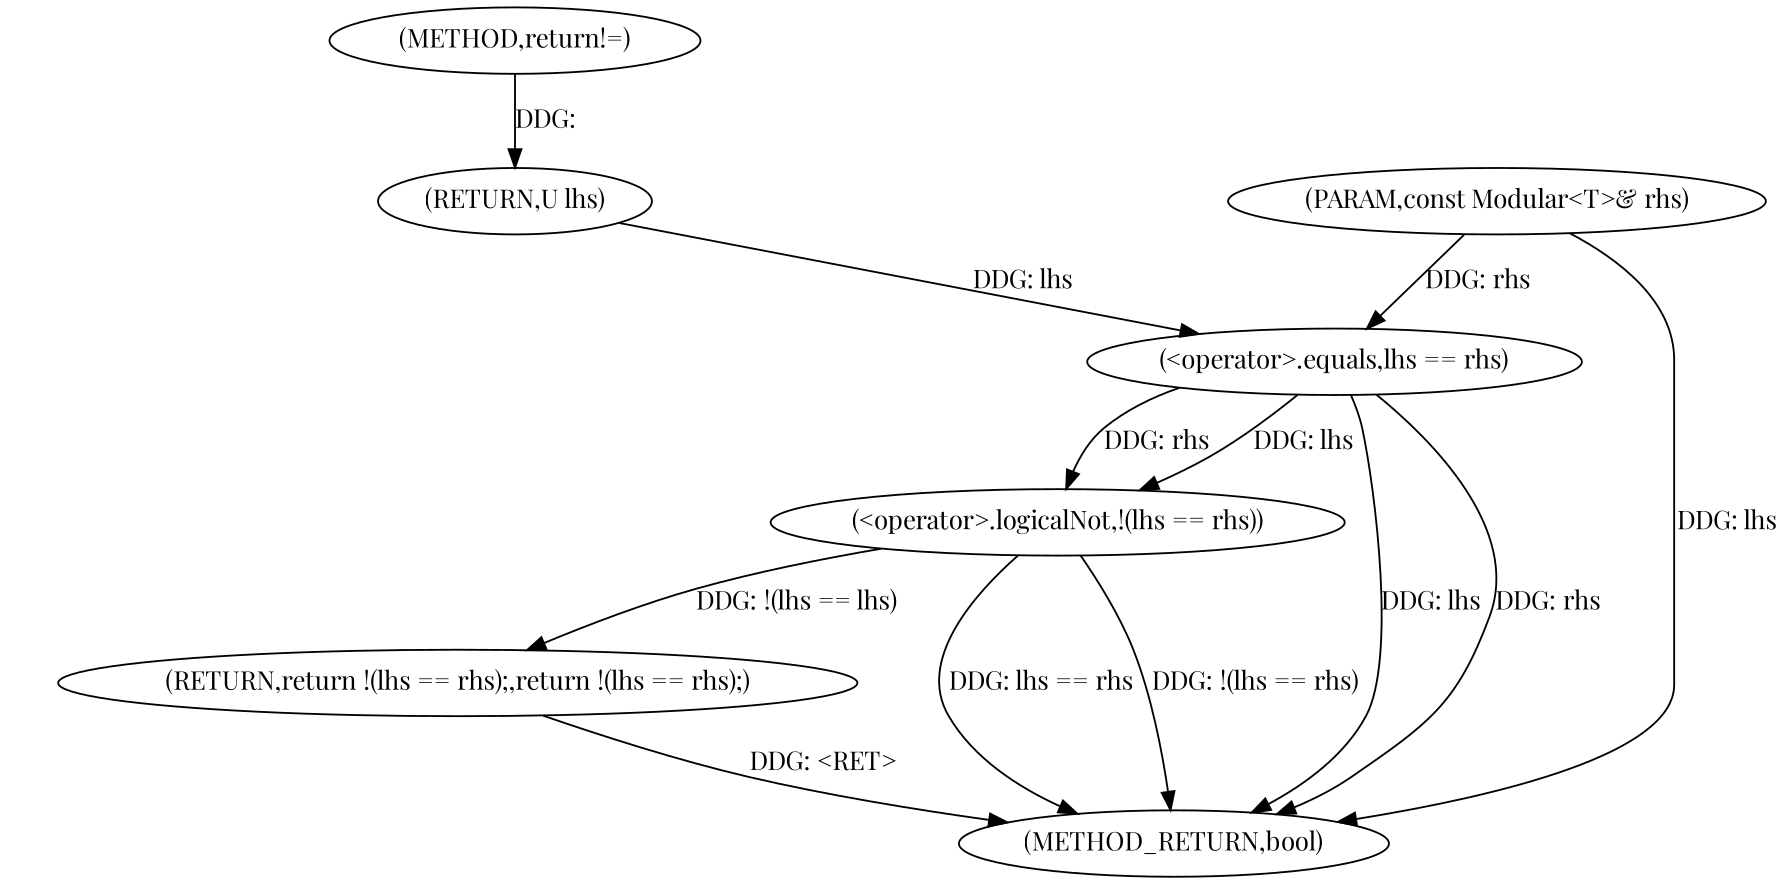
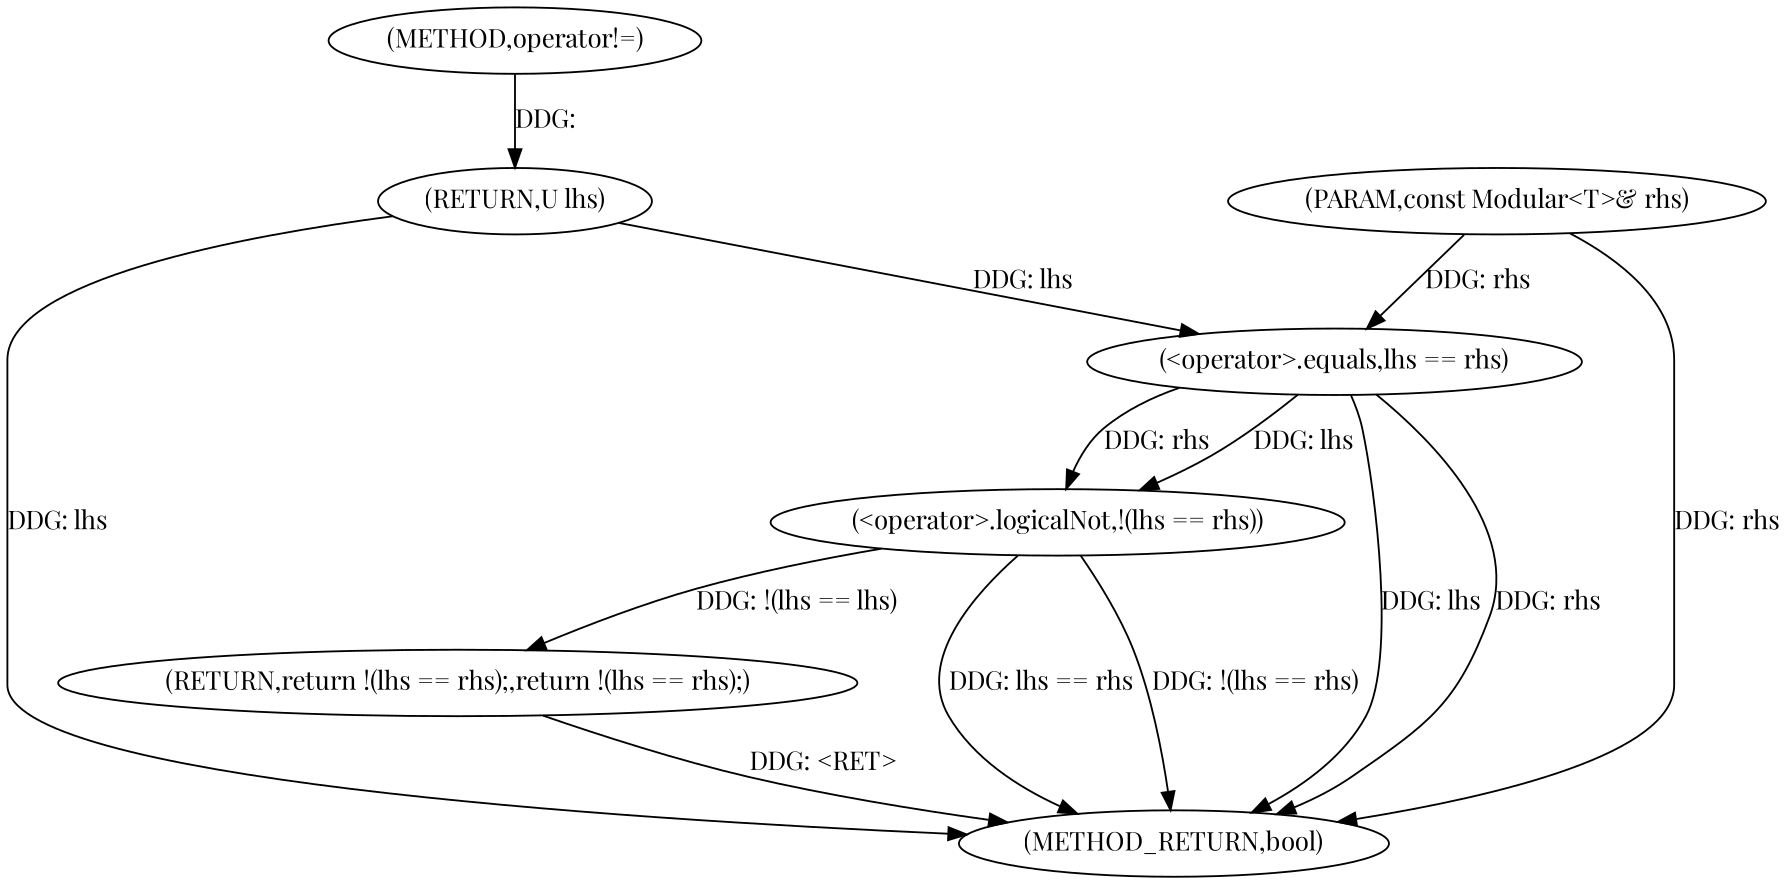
node "(METHOD,return!=)": label "(METHOD,return!=)" -> "(METHOD,operator!=)"
edge "(PARAM,const Modular<T>& rhs)" -> "(METHOD_RETURN,bool)": label "DDG: lhs" -> "DDG: rhs"
edge "(RETURN,U lhs)" -> "(METHOD_RETURN,bool)": added, label "DDG: lhs"
